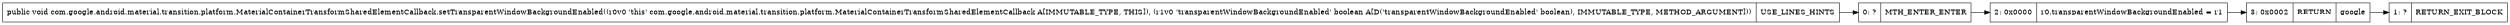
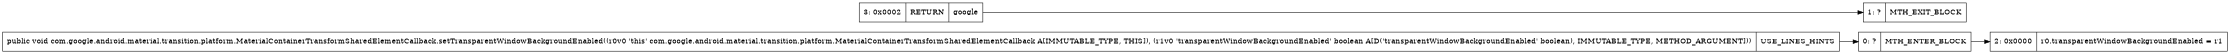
node "0: ?": text "MTH_ENTER_ENTER" -> "MTH_ENTER_BLOCK"
edge "2: 0x0000" -> "3: 0x0002": removed
node "1: ?": text "RETURN_EXIT_BLOCK" -> "MTH_EXIT_BLOCK"
